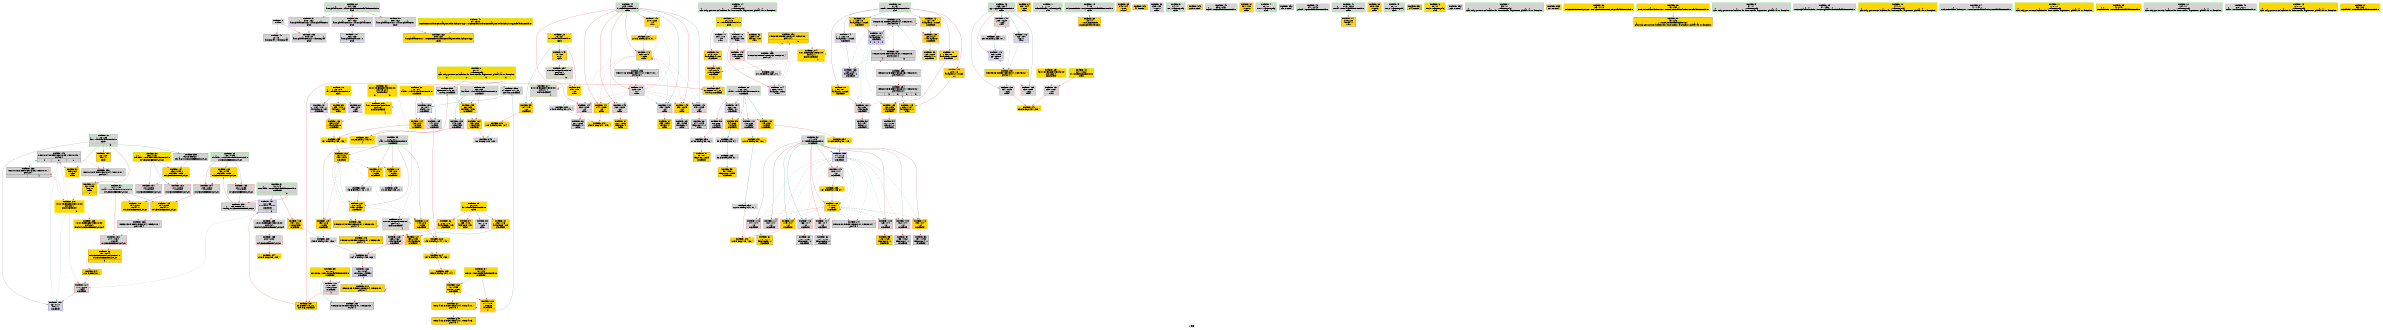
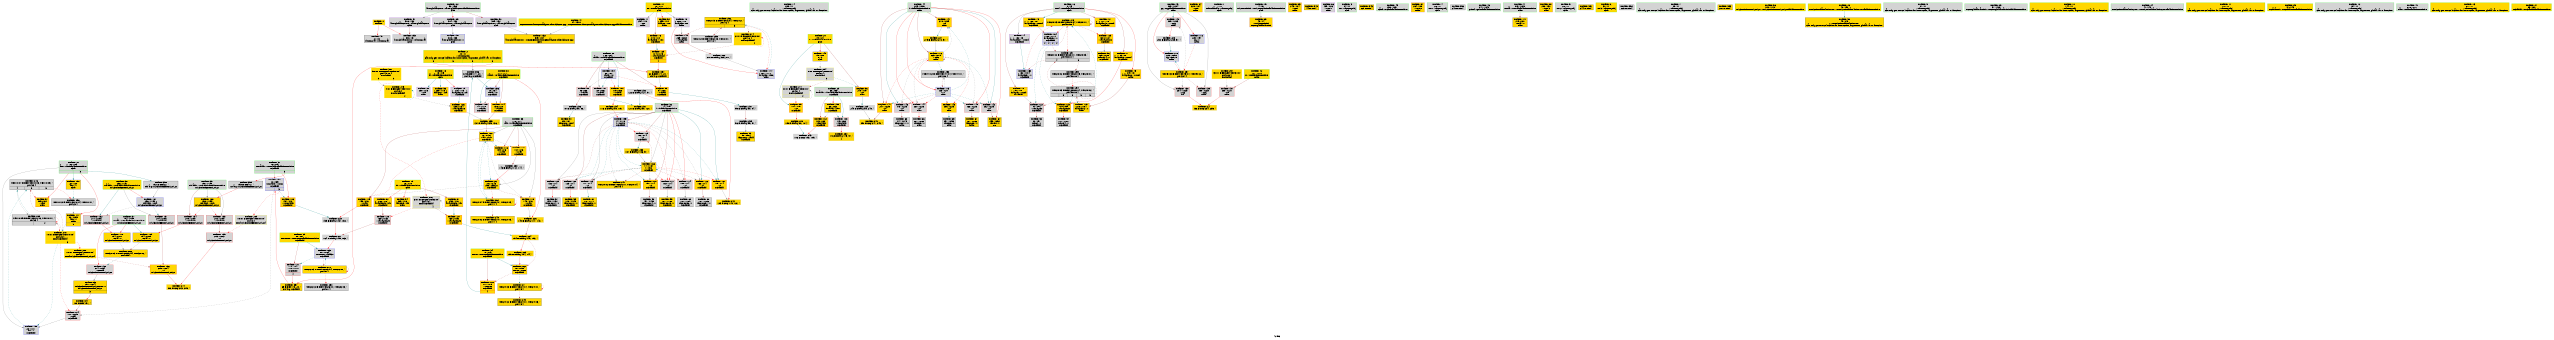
node "NodeID: 85": text "tobool" -> "main"
node "NodeID: 0": fillcolor lightgrey -> gold
node "NodeID: 273": fillcolor lightgrey -> gold
edge "NodeID: 43" -> "NodeID: 172": color teal -> red
edge "NodeID: 44" -> "NodeID: 143": now "NodeID: 44" -> "NodeID: 64"
node "NodeID: 75": text "ext" -> "main"
node "NodeID: 355": removed
node "NodeID: 70": text "_Z3dfsiiii" -> "_Z7dfsiiii"
node "NodeID: 138": text "main" -> "dso"
edge "NodeID: 354" -> "NodeID: 154": now "NodeID: 354" -> "NodeID: 99"
node "NodeID: 64": text "main" -> "ext"
node "NodeID: 167": fillcolor gold -> lightgrey
edge "NodeID: 231" -> "NodeID: 232": reversed
edge "NodeID: 105" -> "NodeID: 226": now "NodeID: 30" -> "NodeID: 226"
node "NodeID: 245": removed
edge "NodeID: 133" -> "NodeID: 359": now "NodeID: 133" -> "NodeID: 135"
node "NodeID: 59": added
node "NodeID: 266": fillcolor lightgrey -> gold
node "NodeID: 83": removed
node "NodeID: 112": fillcolor lightgrey -> gold
node "NodeID: 247": fillcolor lightgrey -> gold
node "NodeID: 136": added
edge "NodeID: 35" -> "NodeID: 250": now "NodeID: 35" -> "NodeID: 163"
edge "NodeID: 271" -> "NodeID: 162": now "NodeID: 224" -> "NodeID: 162"
